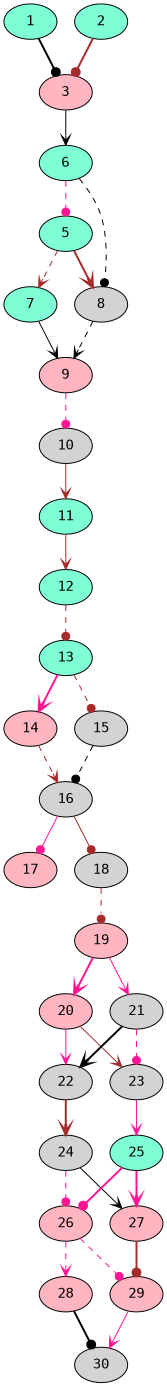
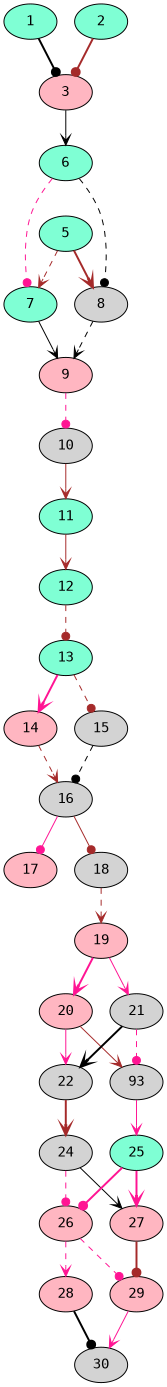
edge "6" -> "5": now "6" -> "7"
edge "18" -> "19": arrowhead dot -> vee
node "23": label "23" -> "93"
